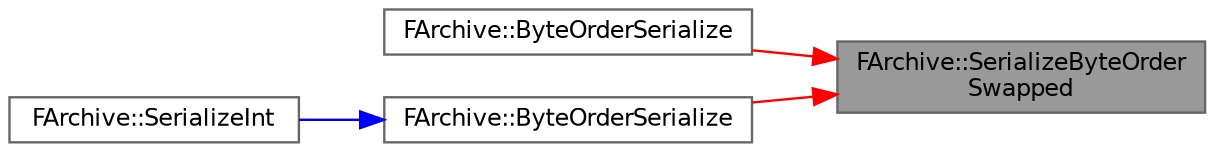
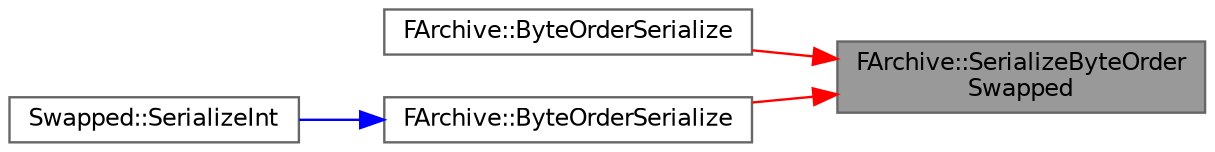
node "FArchive::SerializeInt": label "FArchive::SerializeInt" -> "Swapped::SerializeInt"
